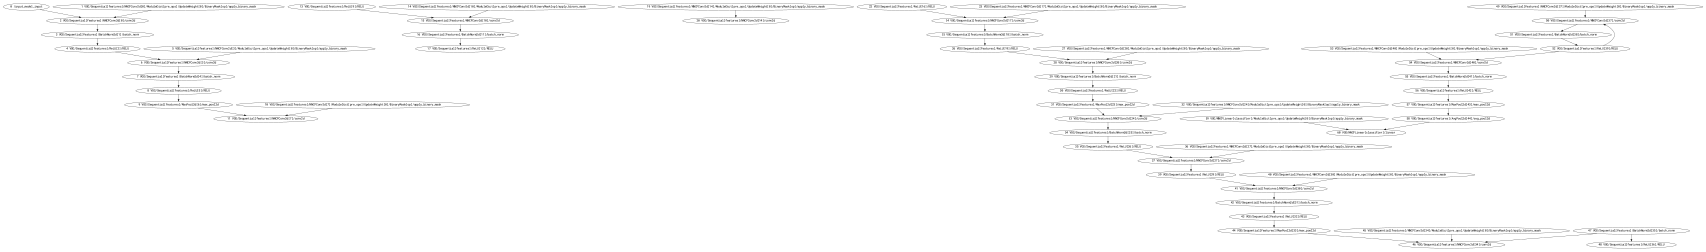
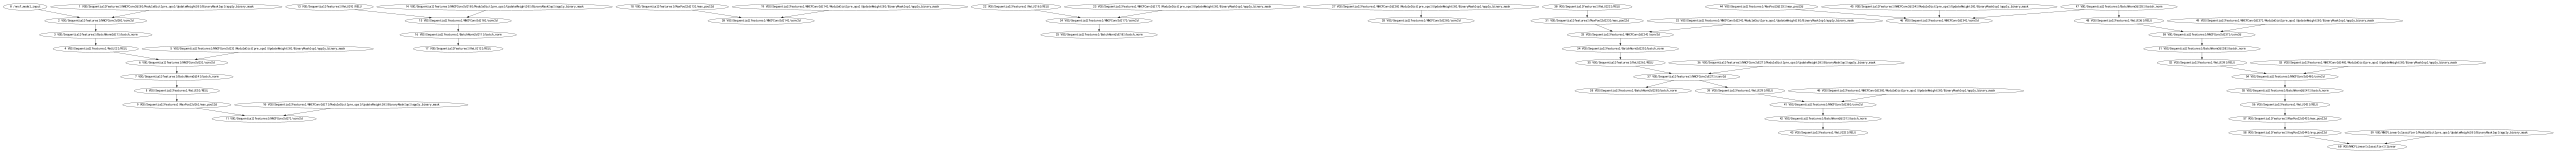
node "0 /input_model_input": label "0 /input_model_input" -> "0 /nncf_model_input"
node "18 VGG/Sequential[features]/MaxPool2d[13]/max_pool2d": added
edge "52 VGG/Sequential[features]/ReLU[39]/RELU" -> "50 VGG/Sequential[features]/NNCFConv2d[37]/conv2d": now "48 VGG/Sequential[features]/ReLU[36]/RELU" -> "50 VGG/Sequential[features]/NNCFConv2d[37]/conv2d"
node "26 VGG/Sequential[features]/ReLU[19]/RELU": removed
node "29 VGG/Sequential[features]/BatchNorm2d[21]/batch_norm": removed
node "38 VGG/Sequential[features]/BatchNorm2d[28]/batch_norm": added
edge "43 VGG/Sequential[features]/ReLU[32]/RELU" -> "44 VGG/Sequential[features]/MaxPool2d[33]/max_pool2d": removed
